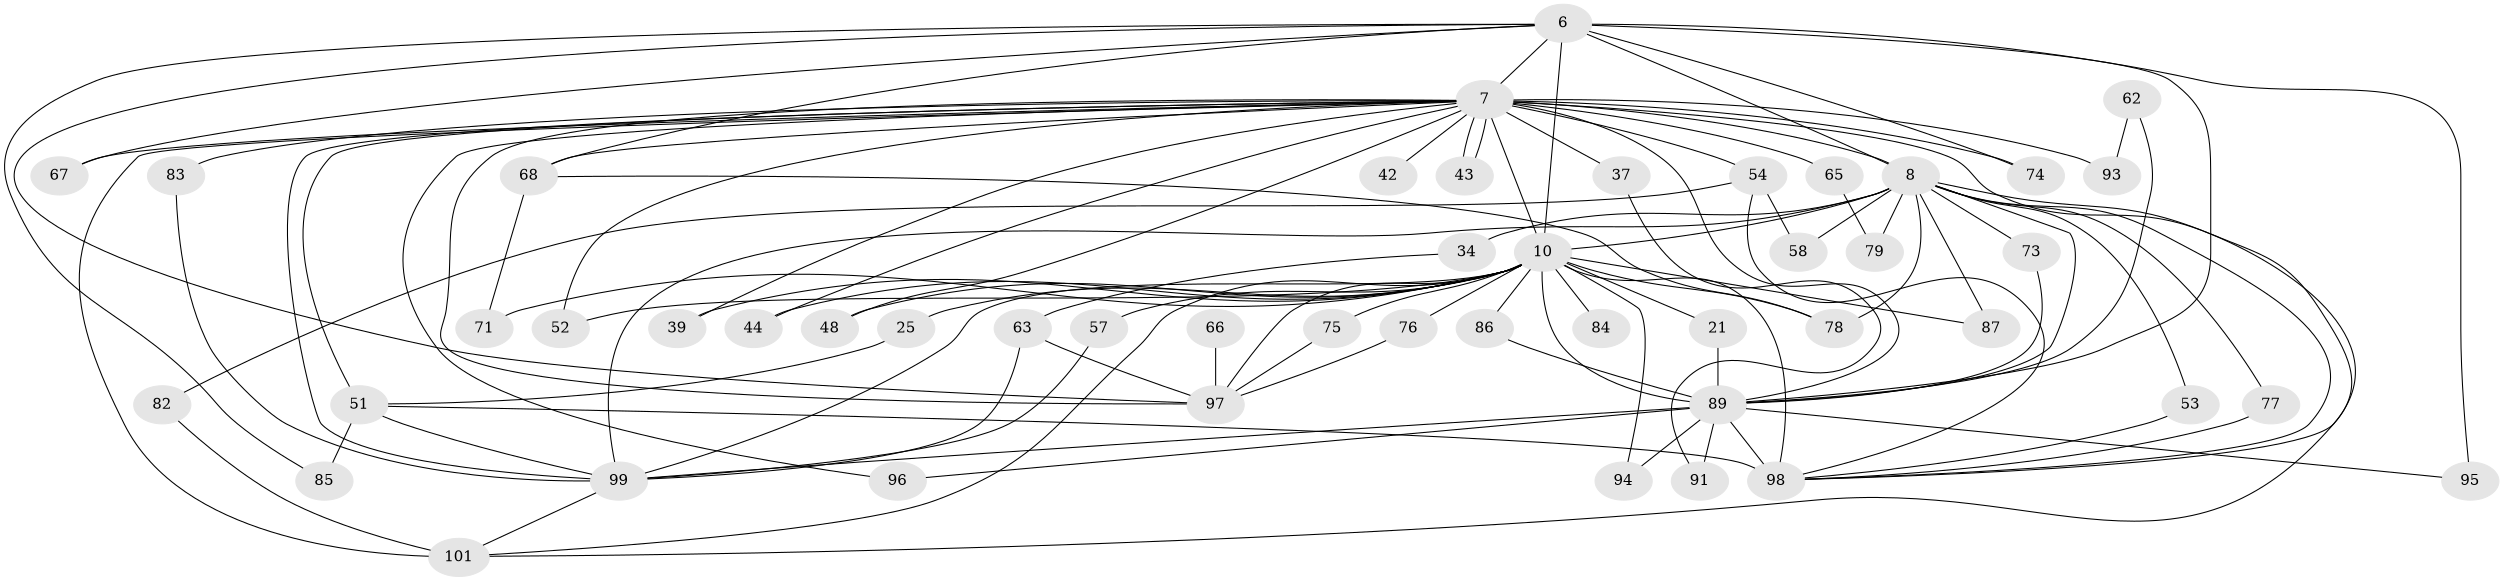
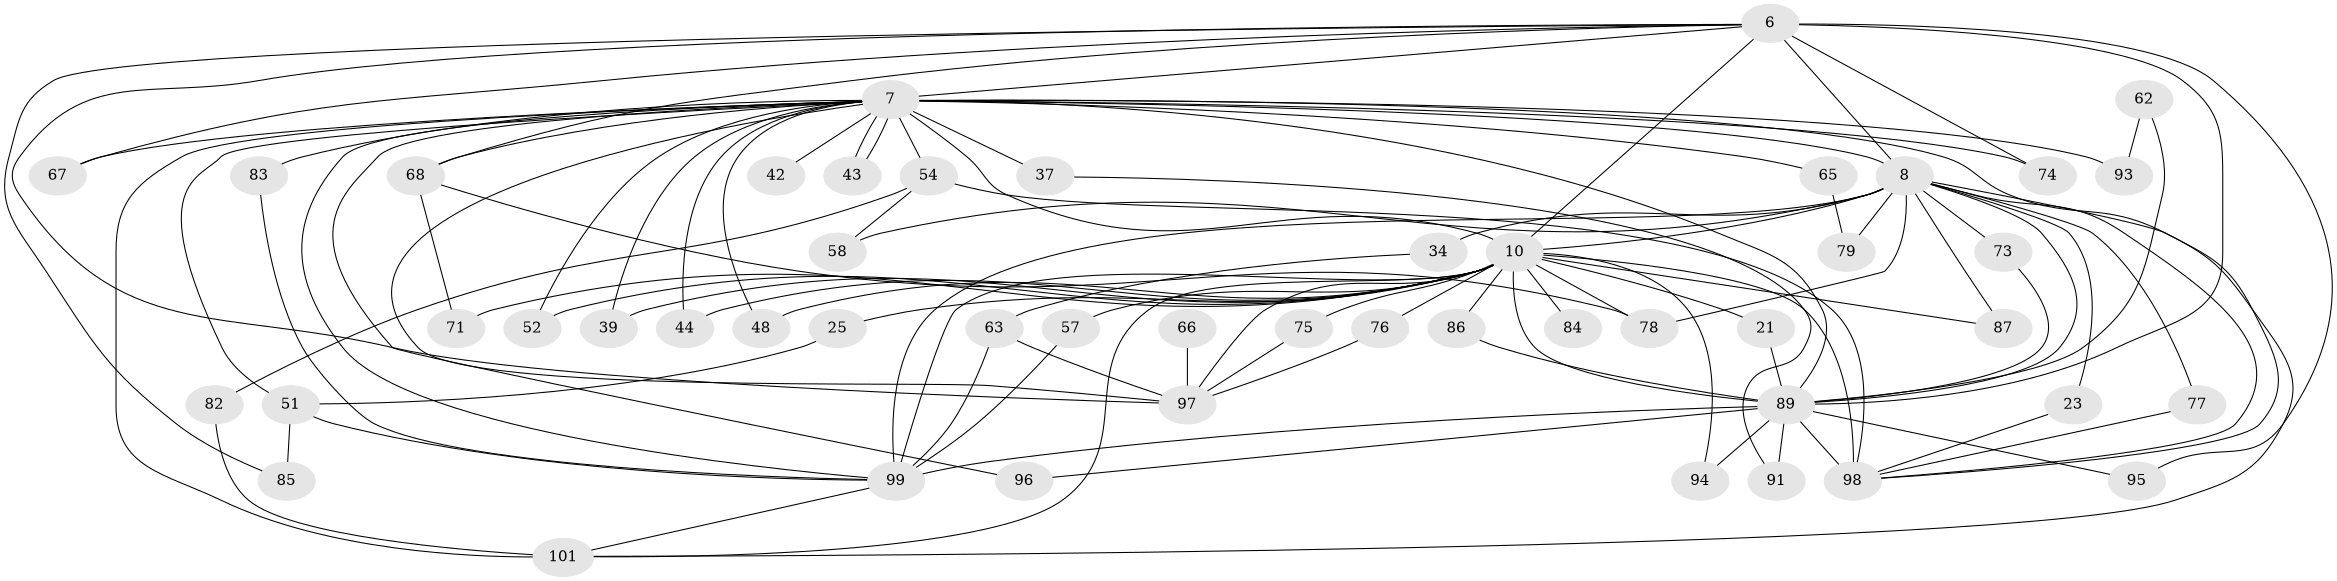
node "53": label "53" -> "23"
edge "51" -- "98": removed
